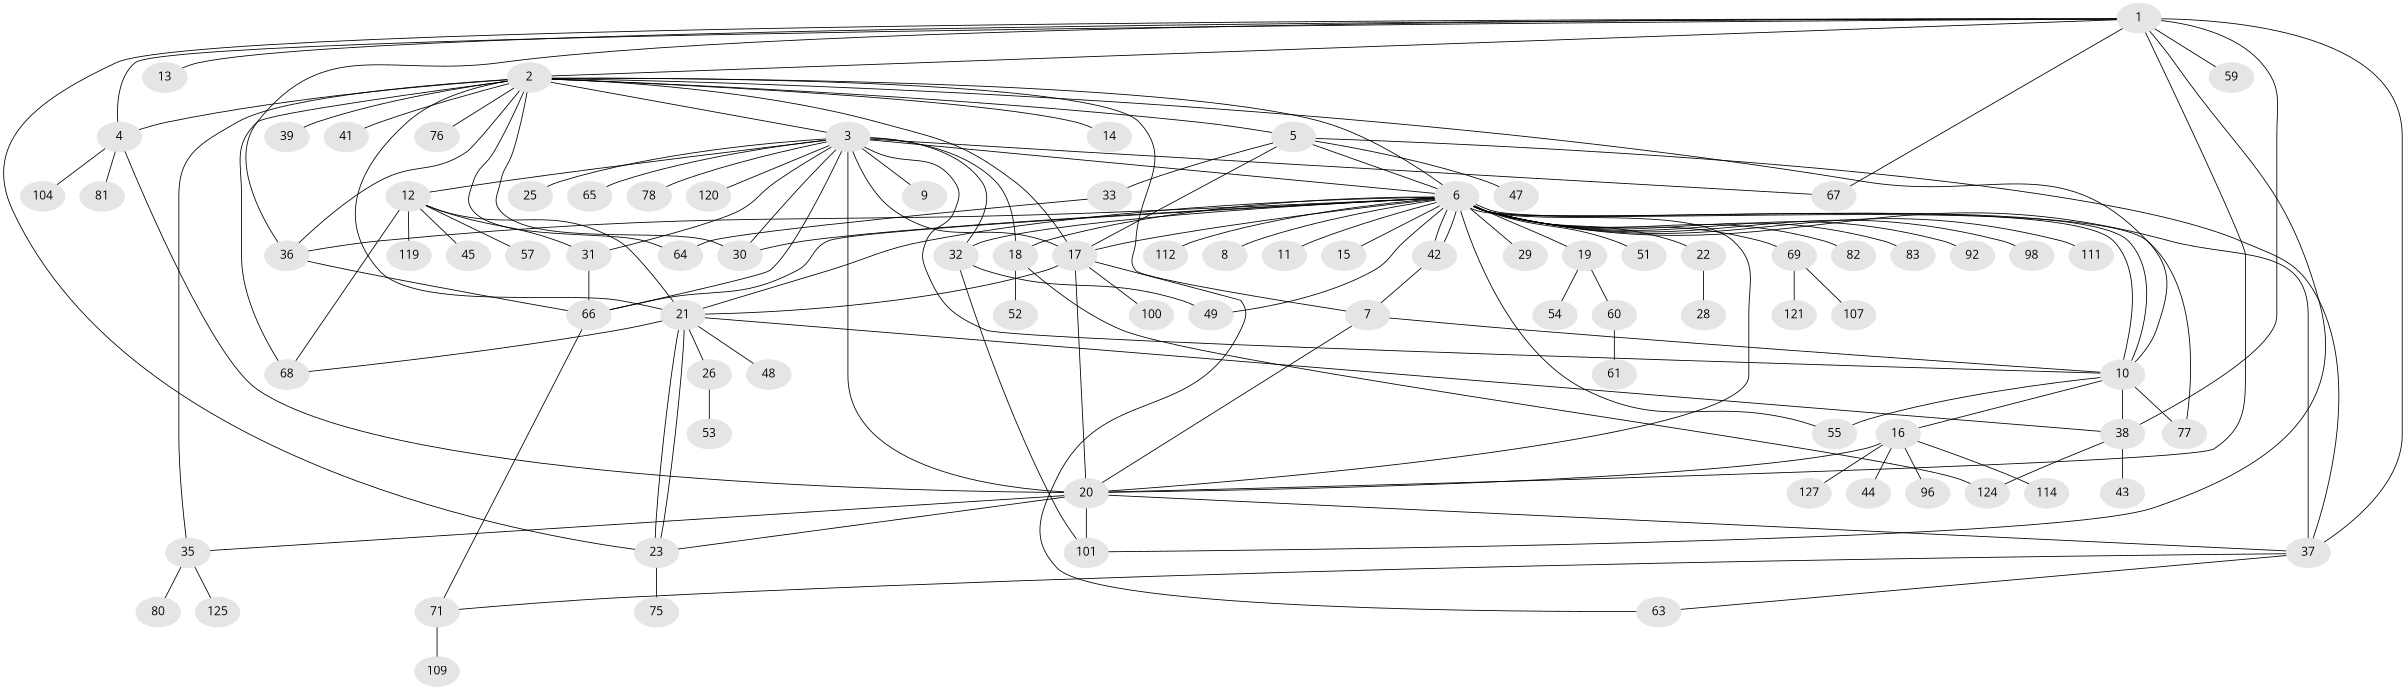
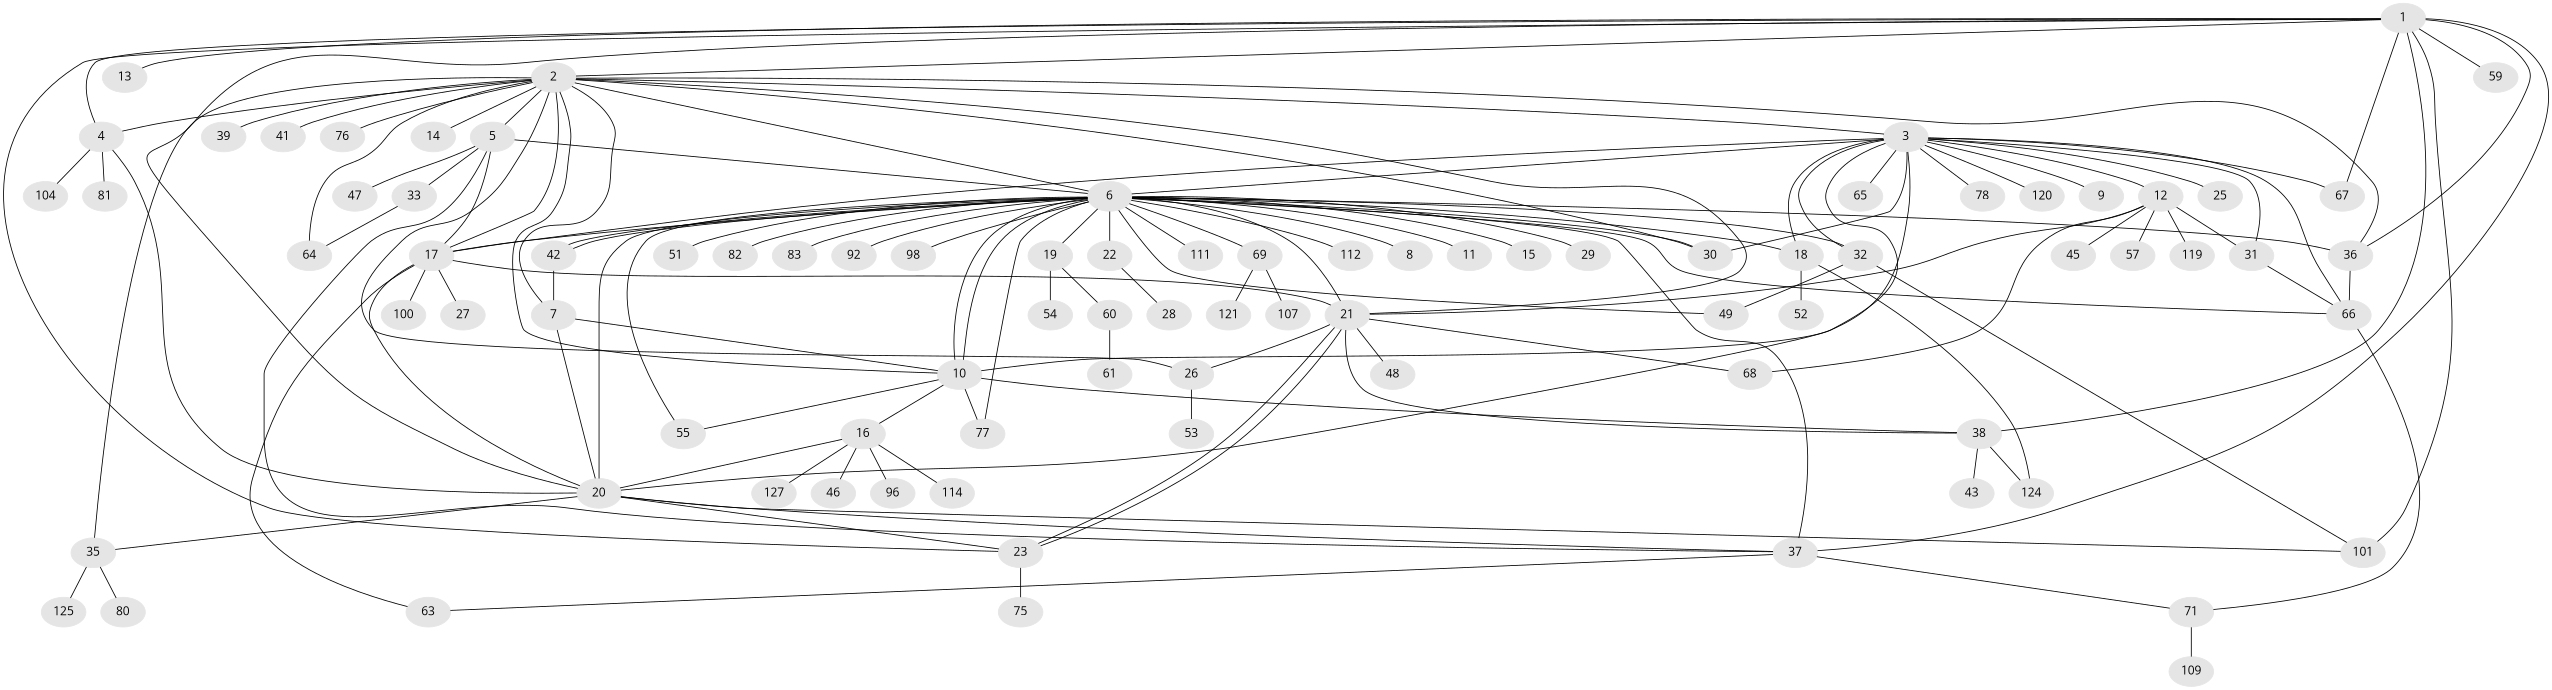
edge "2" -- "68": now "2" -- "26"
node "27": added
node "44": label "44" -> "46"
